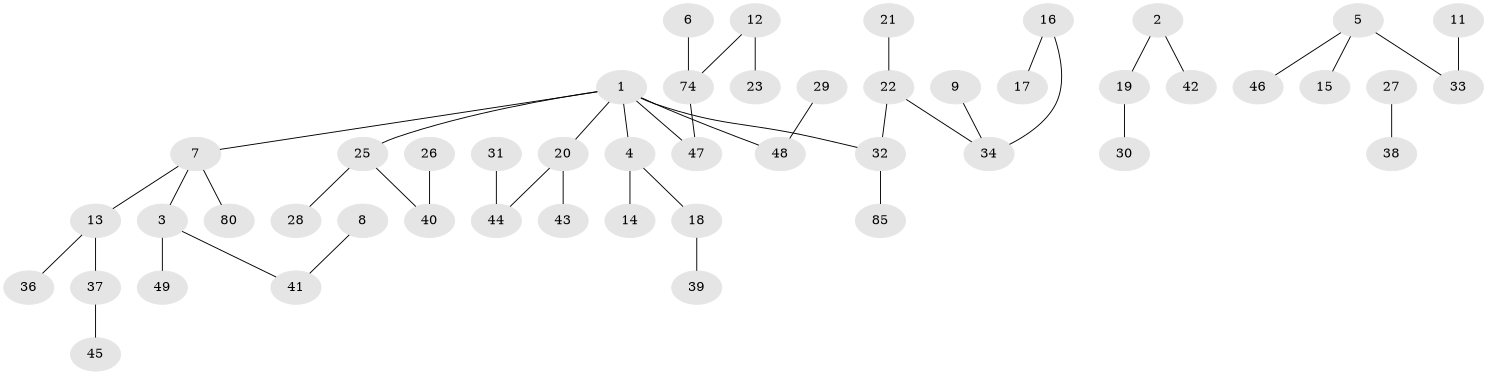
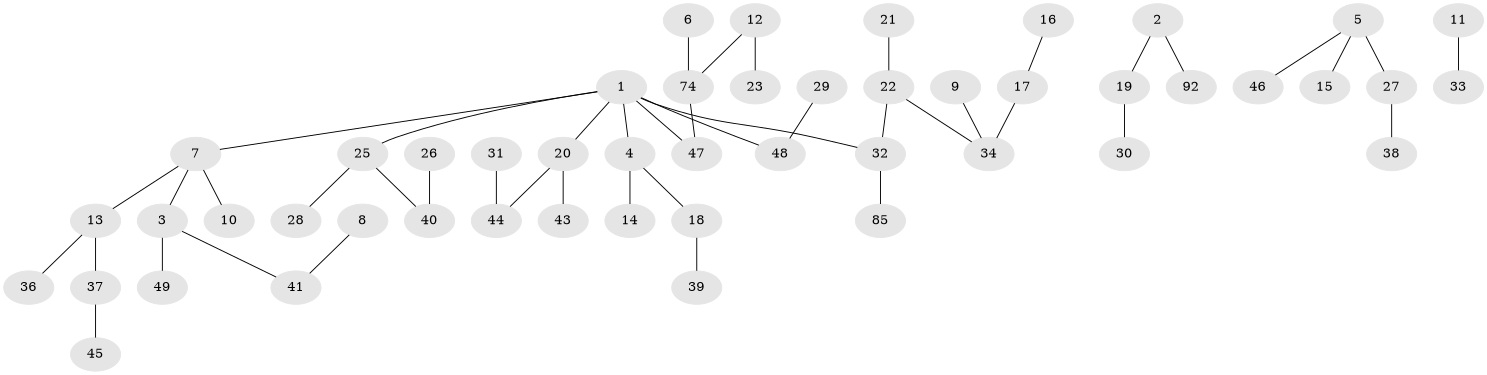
edge "5" -- "33": now "5" -- "27"
node "42": label "42" -> "92"
edge "16" -- "34": now "17" -- "34"
node "80": label "80" -> "10"
